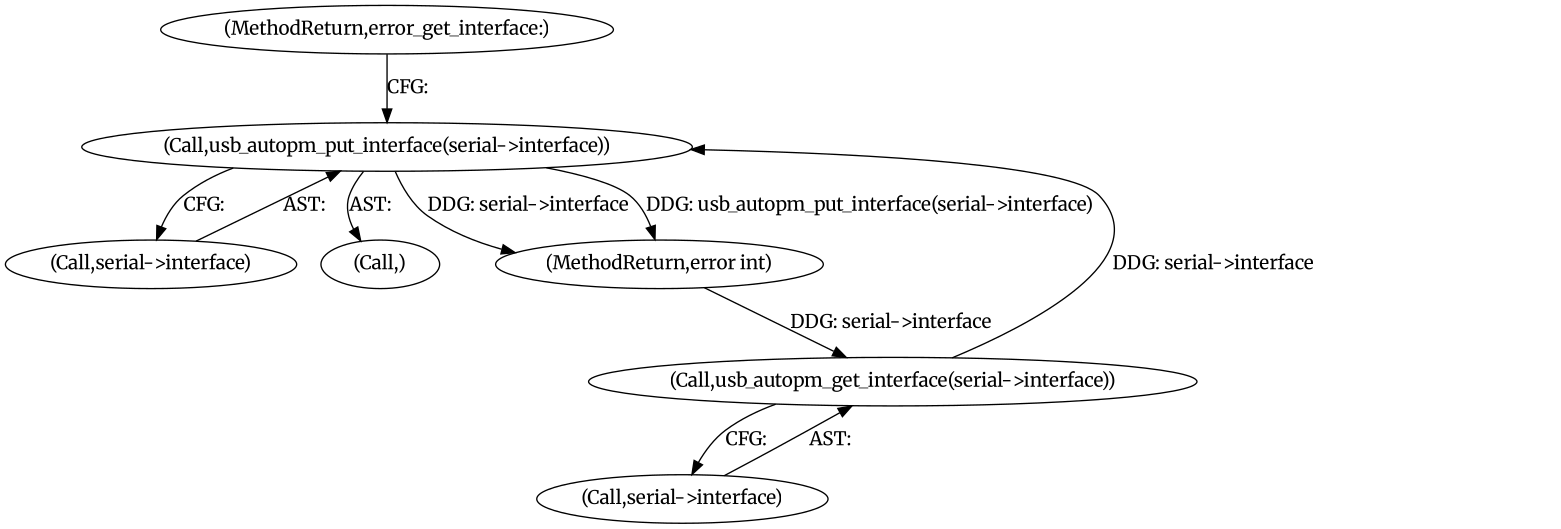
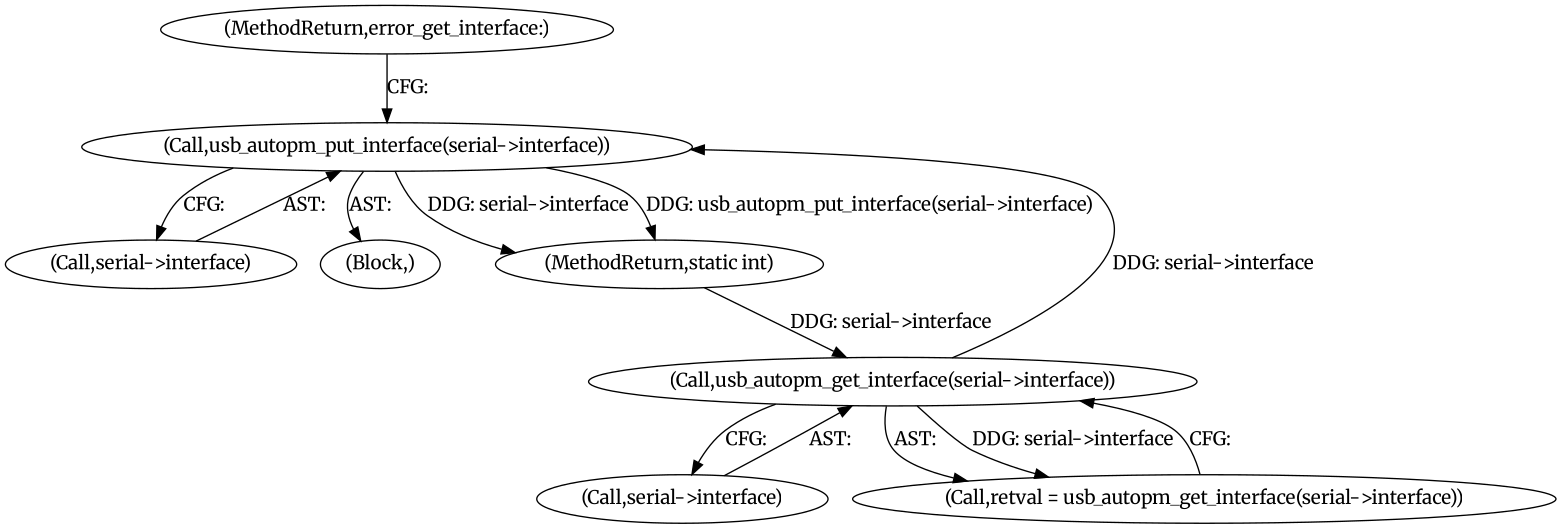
node "(Call,)": label "(Call,)" -> "(Block,)"
node "(MethodReturn,error int)": label "(MethodReturn,error int)" -> "(MethodReturn,static int)"
node "(Call,retval = usb_autopm_get_interface(serial->interface))": added
